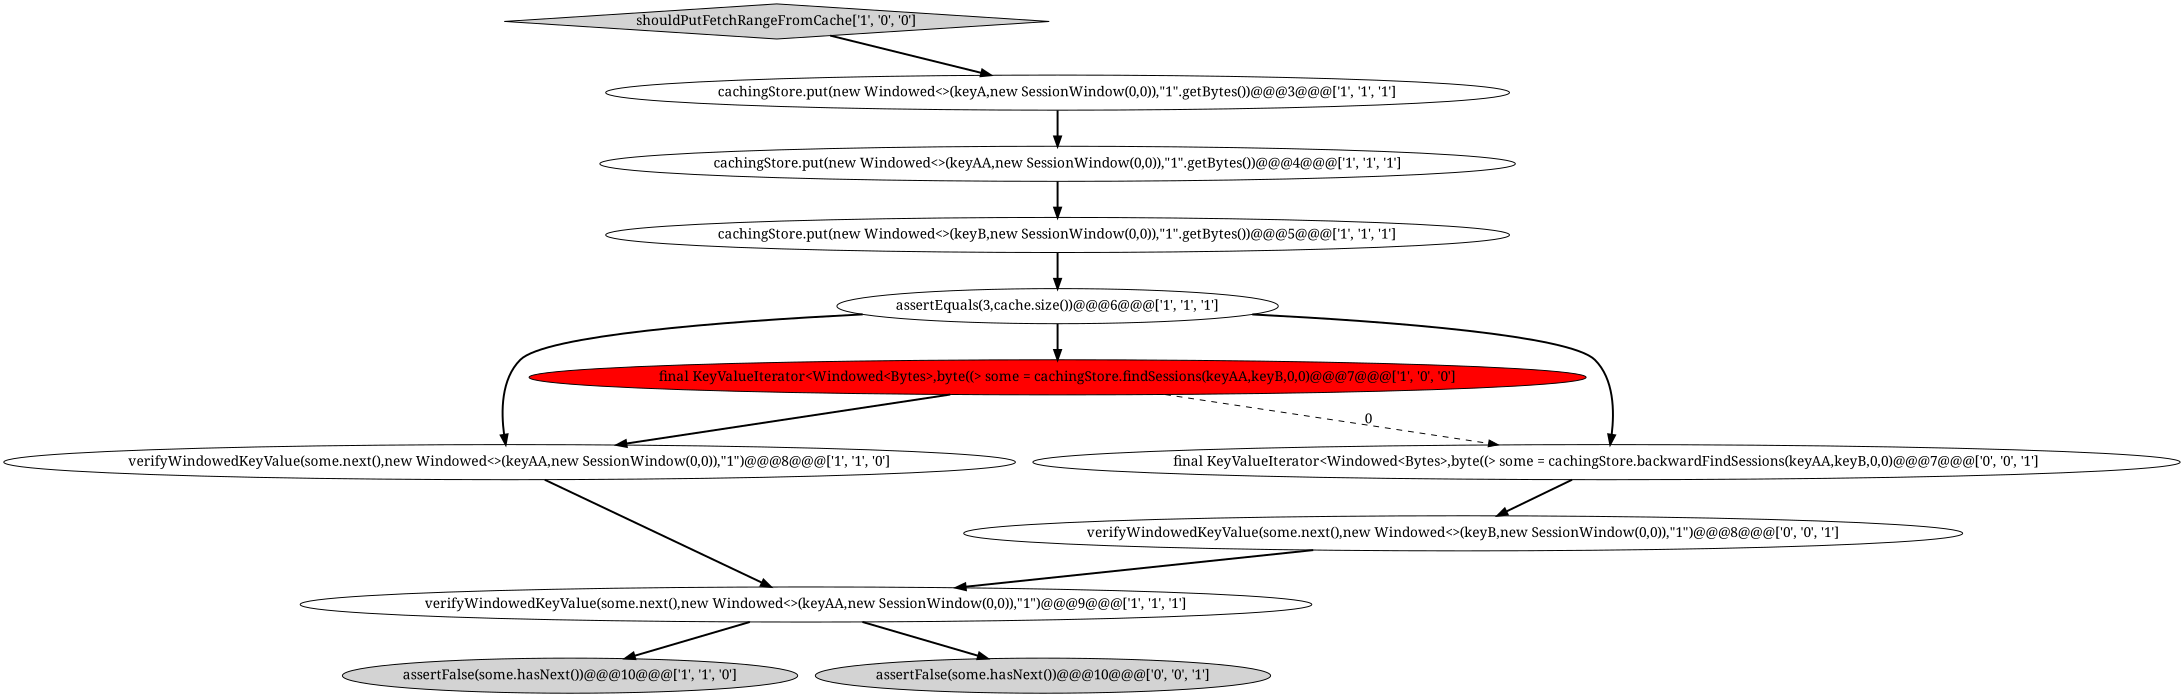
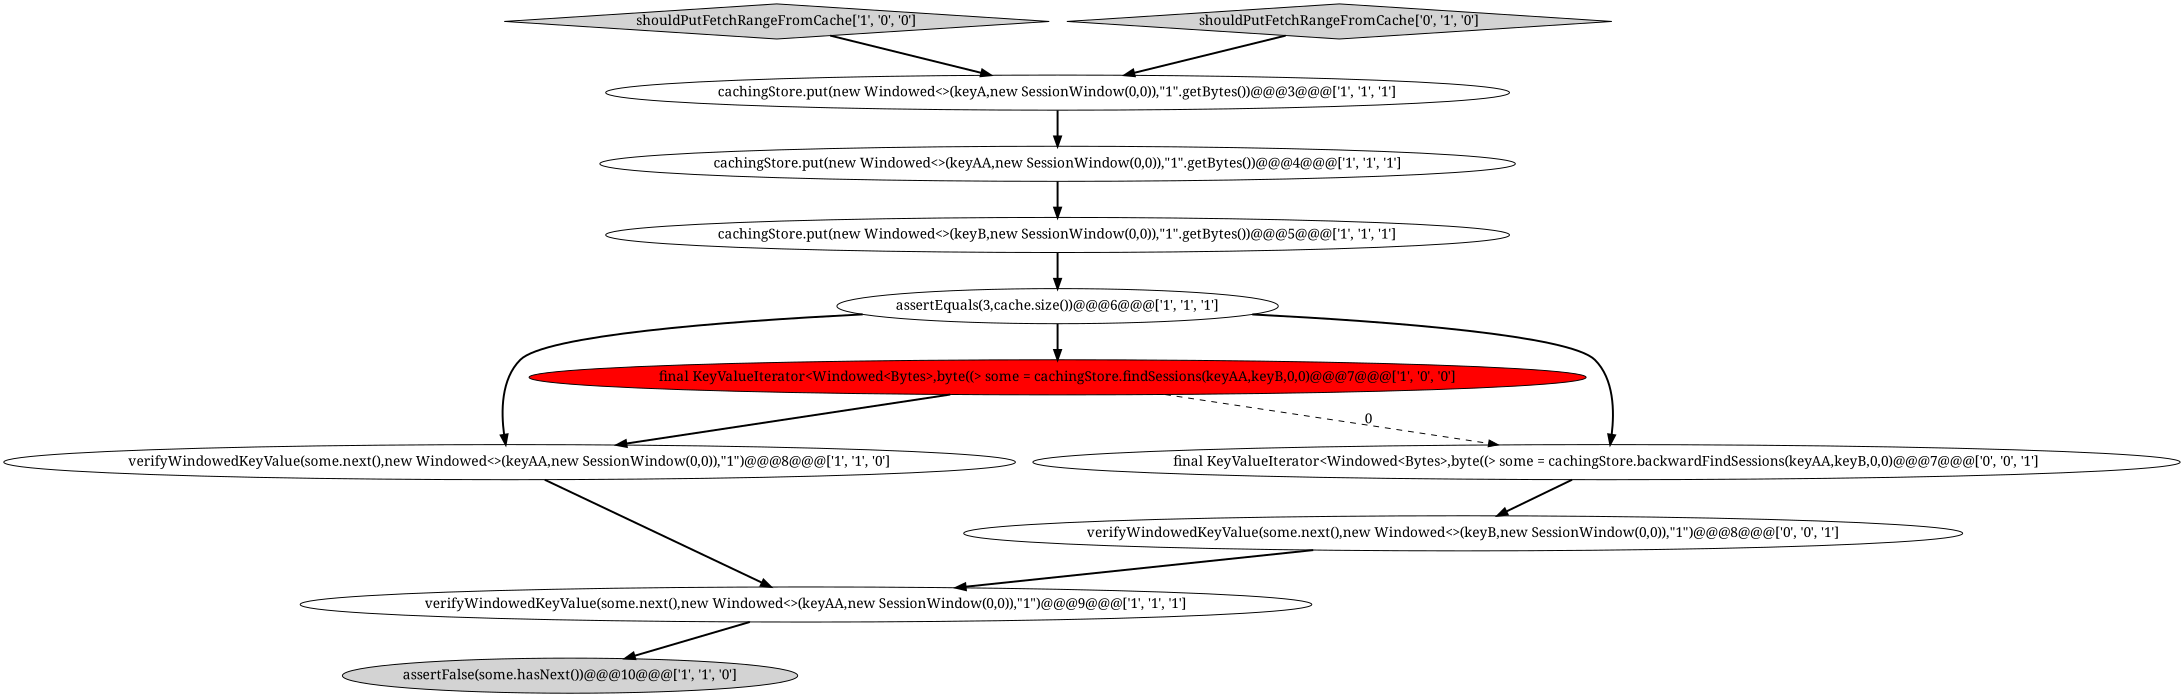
node "shouldPutFetchRangeFromCache['0', '1', '0']": added
node "assertFalse(some.hasNext())@@@10@@@['0', '0', '1']": removed
